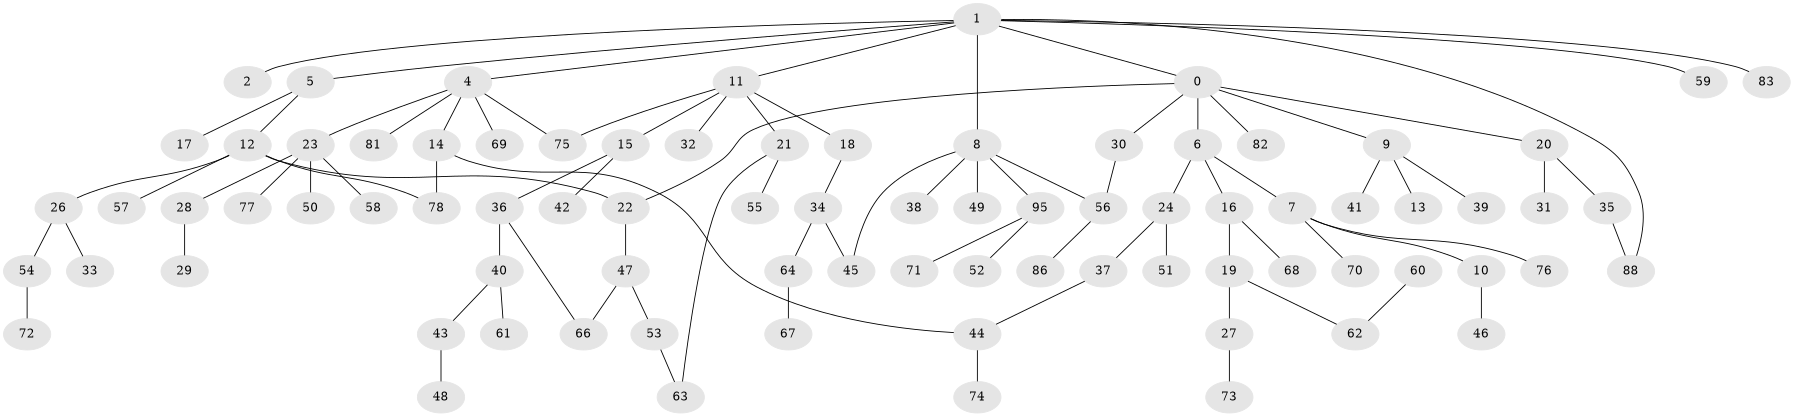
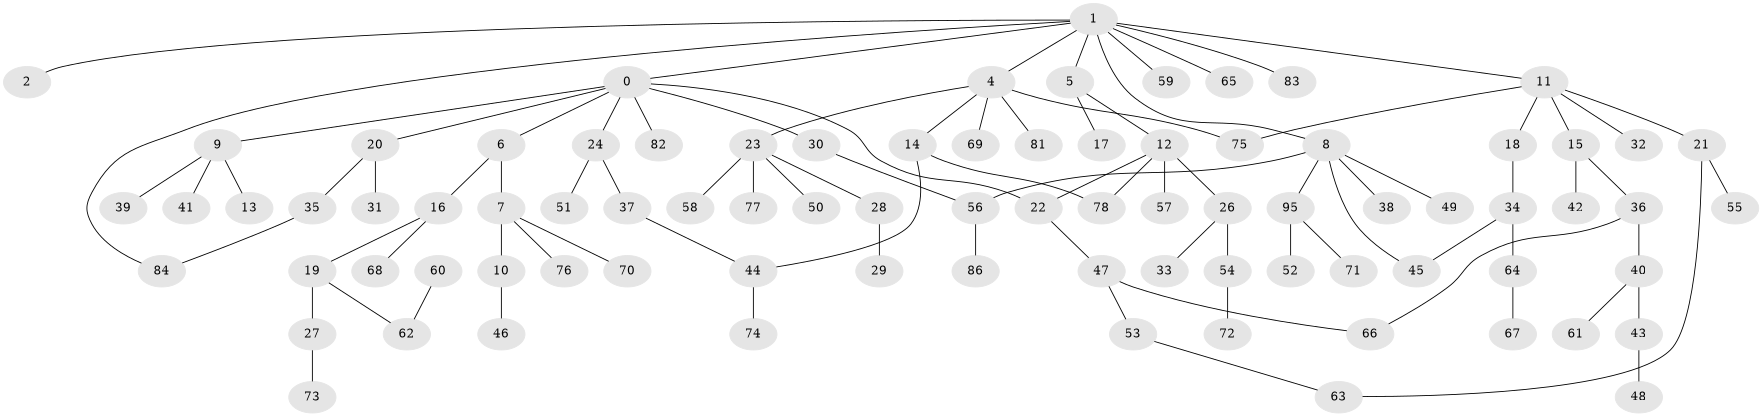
node "65": added
edge "6" -- "24": now "0" -- "24"
node "88": label "88" -> "84"
